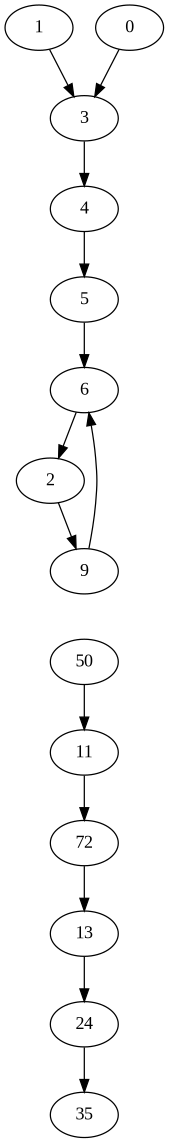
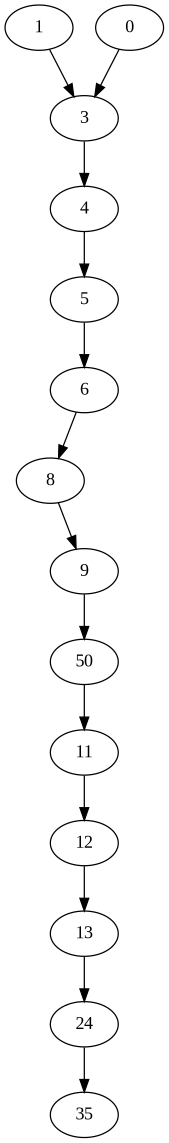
node "2": label "2" -> "8"
edge "9" -> "6": now "9" -> "50"
node "72": label "72" -> "12"
